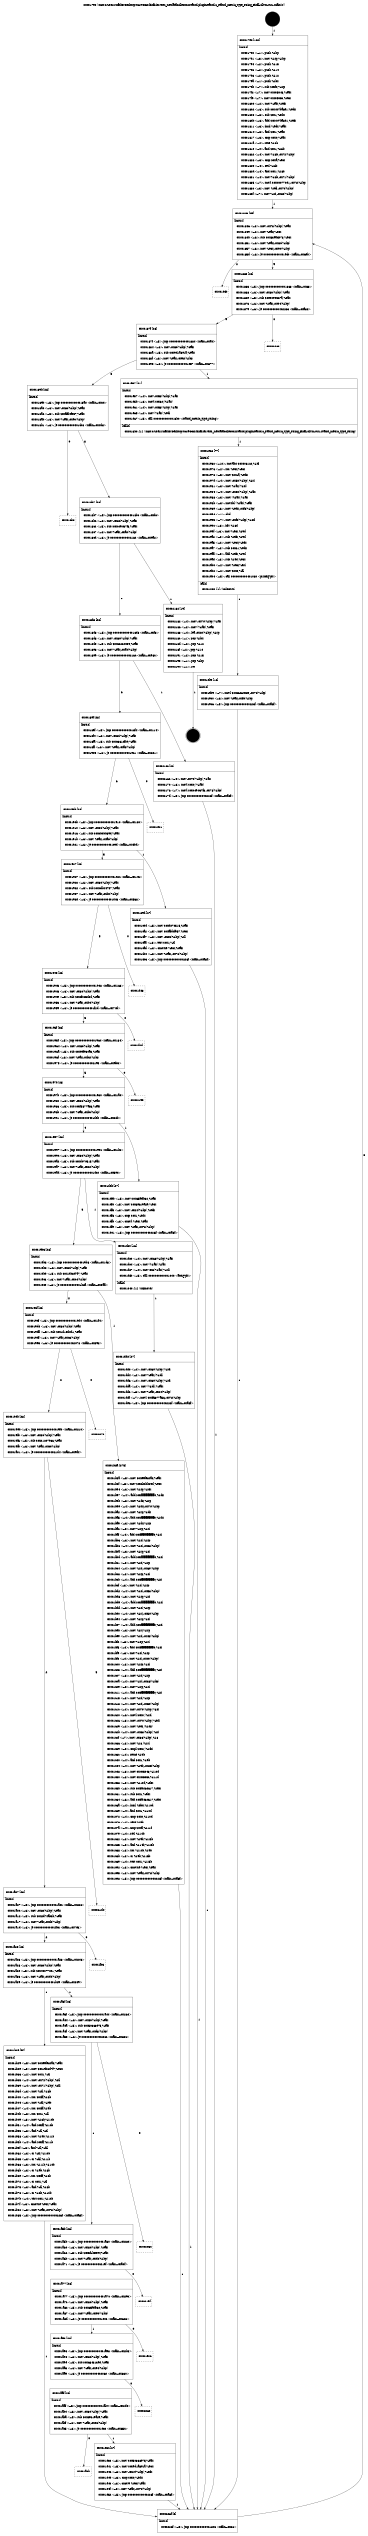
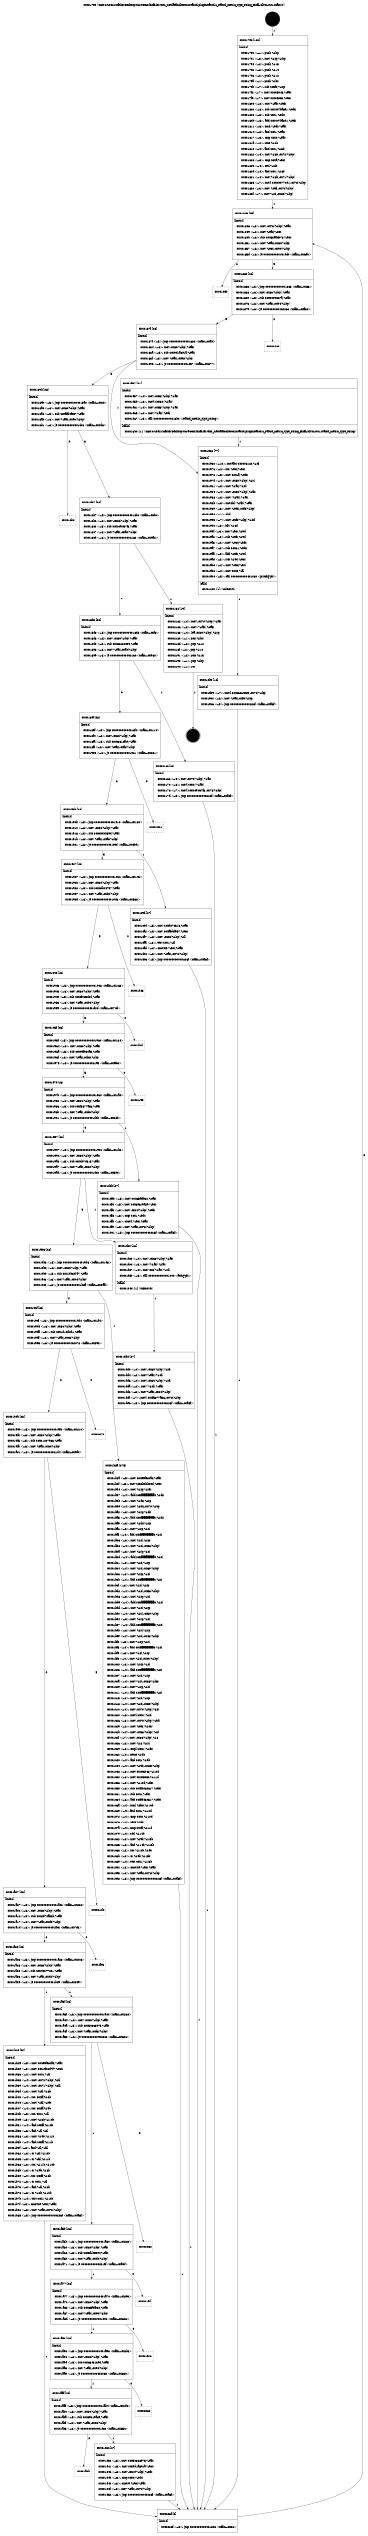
edge "0x40187f [28]" -> "0x401e57 [21]": now "0x40187f [28]" -> "0x401e6c [77]"
edge "0x401a5b [28]" -> "0x401a77 [28]": added, label "1"
edge "0x401a93 [28]" -> "0x401aaf [28]": added, label "1"
